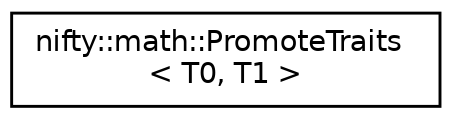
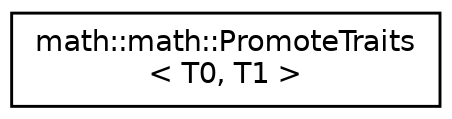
node "nifty::math::PromoteTraits < T0, T1 >": label "nifty::math::PromoteTraits < T0, T1 >" -> "math::math::PromoteTraits < T0, T1 >"
